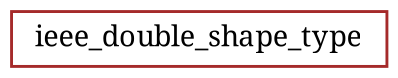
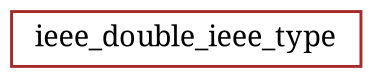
node "ieee_double_shape_type": label "ieee_double_shape_type" -> "ieee_double_ieee_type"
